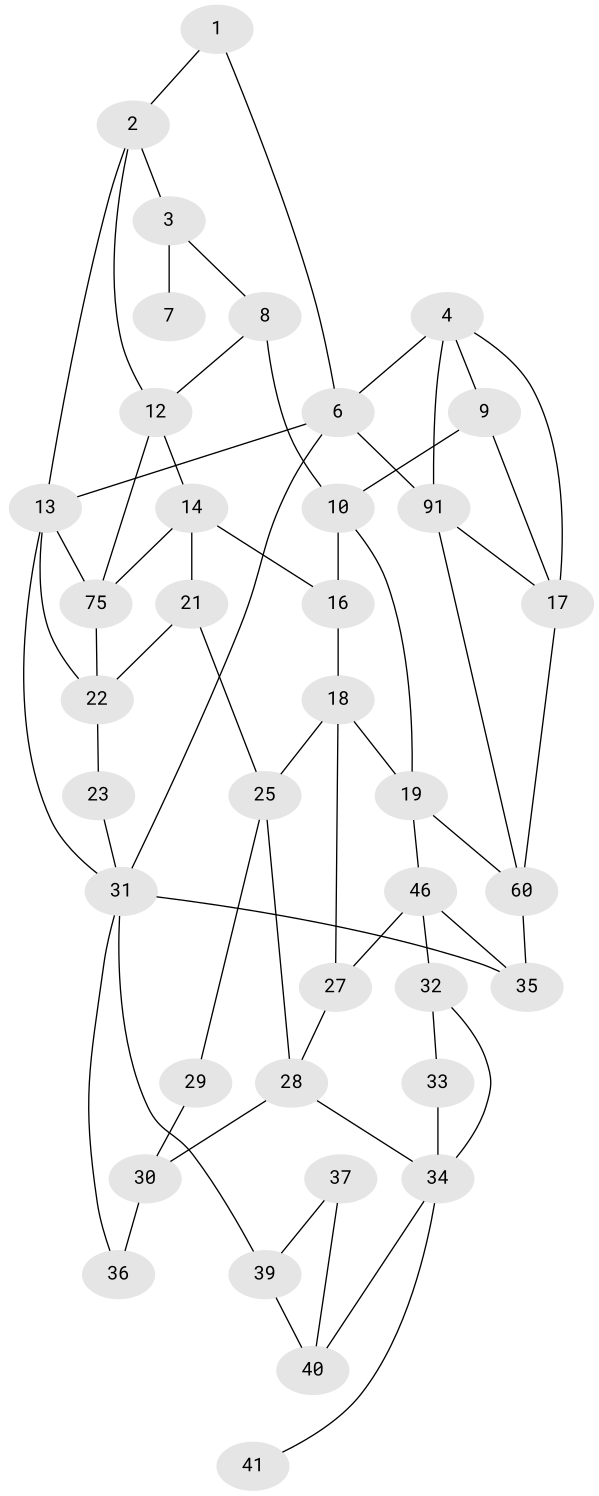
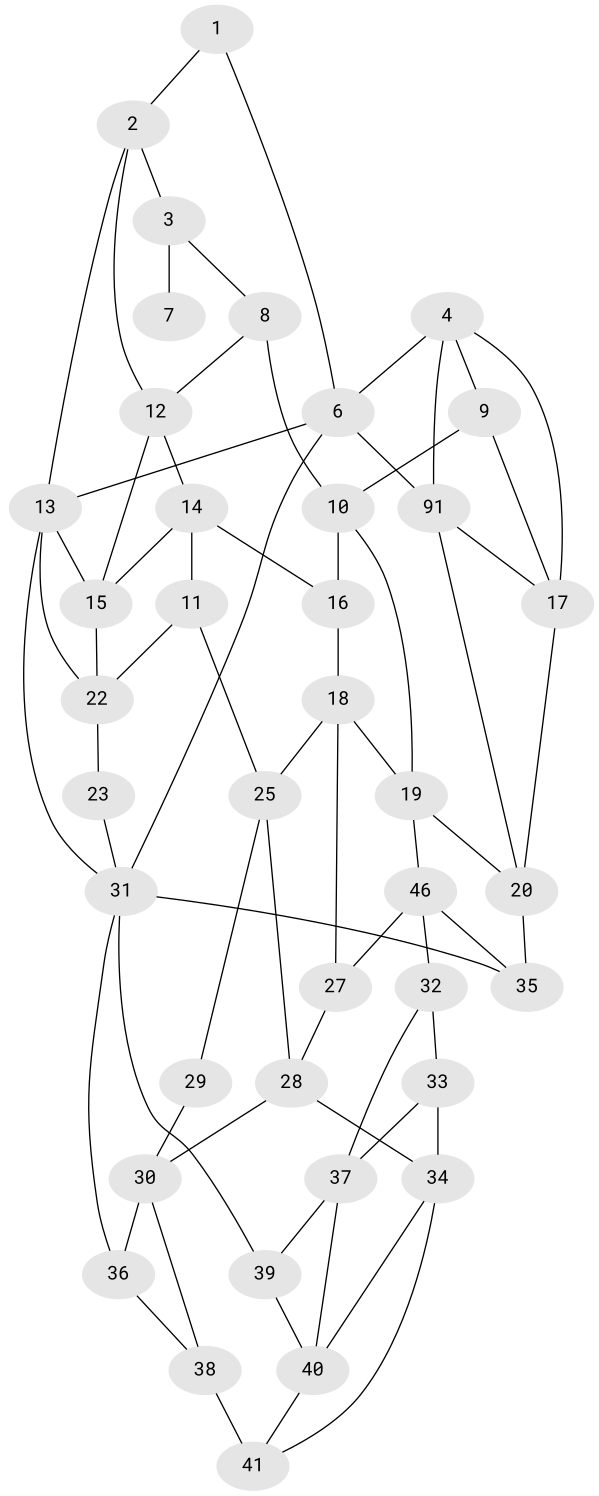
node "75": label "75" -> "15"
node "21": label "21" -> "11"
node "60": label "60" -> "20"
edge "32" -- "34": now "32" -- "37"
edge "33" -- "37": added
node "38": added
edge "40" -- "41": added
